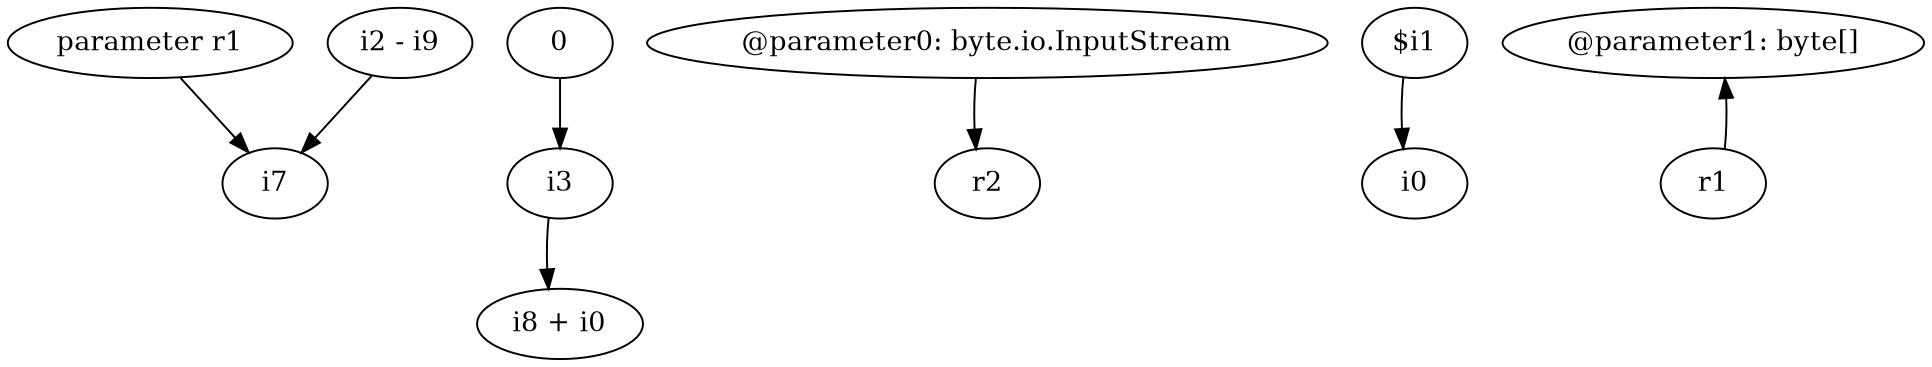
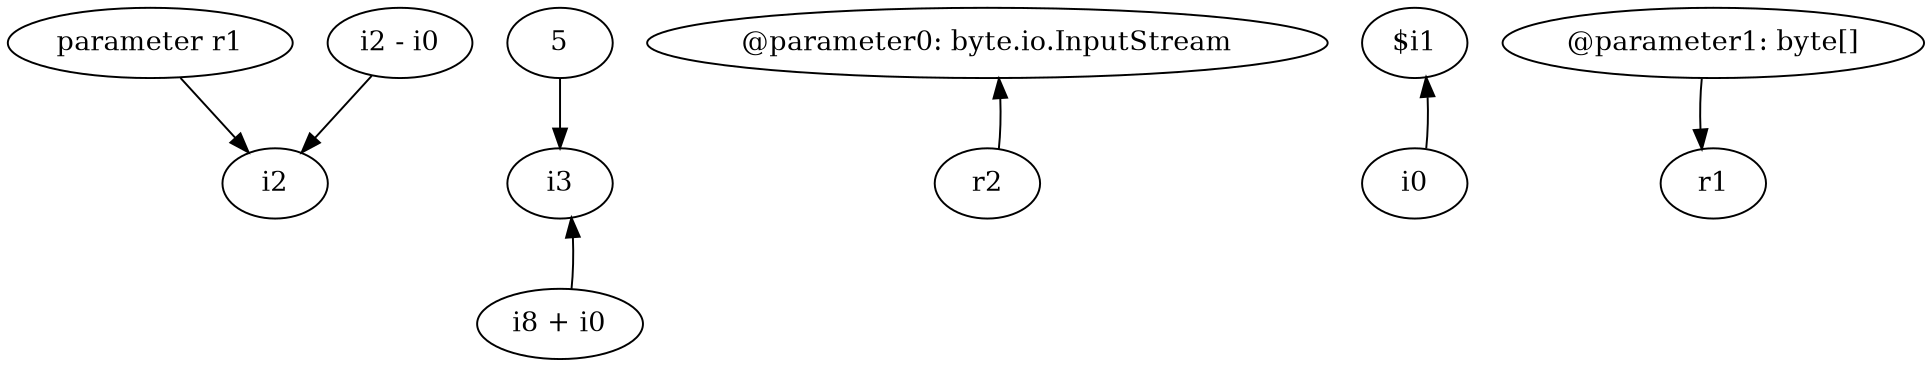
node "i2 - i9": label "i2 - i9" -> "i2 - i0"
node "0": label "0" -> "5"
edge "$i1" -> "i0": reversed
edge "@parameter0: byte.io.InputStream" -> "r2": reversed
edge "r1" -> "@parameter1: byte[]": reversed
node "i7": label "i7" -> "i2"
edge "i3" -> "i8 + i0": reversed
